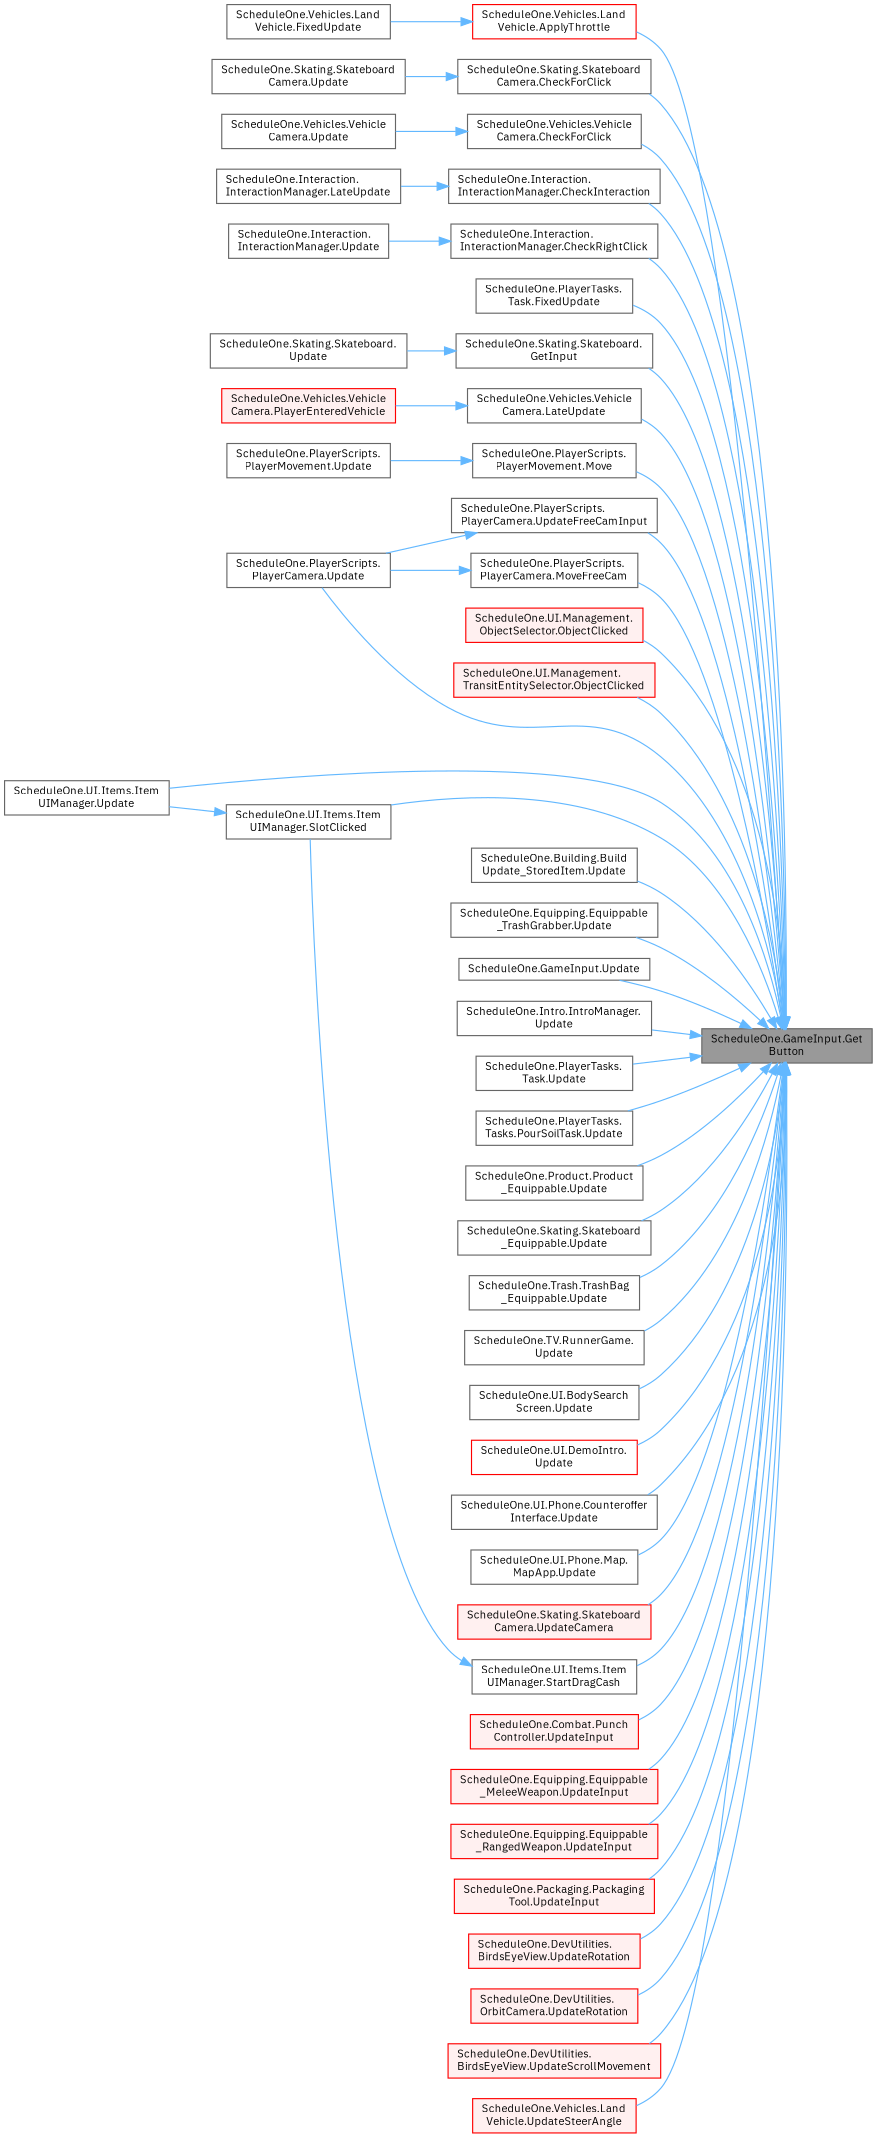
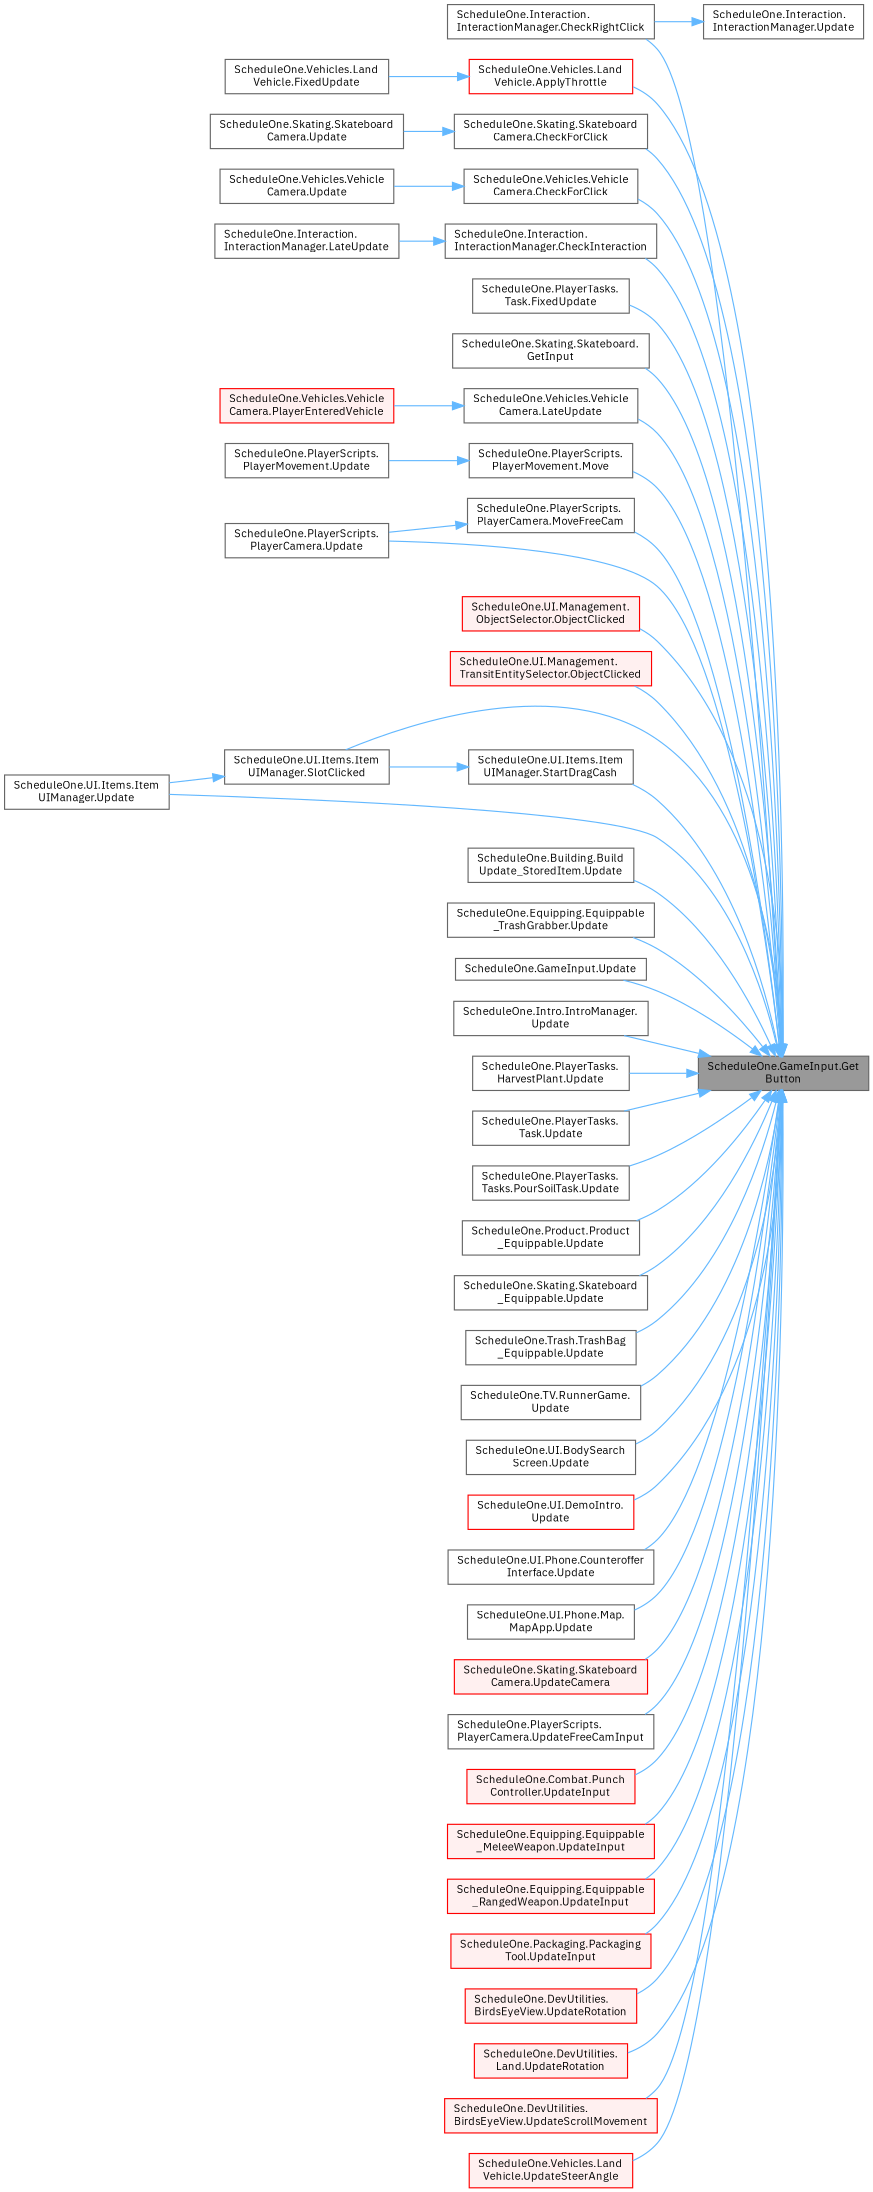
edge "ScheduleOne.Interaction. InteractionManager.Update" -> "ScheduleOne.Interaction. InteractionManager.CheckRightClick": reversed
node "ScheduleOne.Skating.Skateboard. Update": removed
edge "ScheduleOne.PlayerScripts. PlayerCamera.Update" -> "ScheduleOne.PlayerScripts. PlayerCamera.UpdateFreeCamInput": removed
node "ScheduleOne.PlayerTasks. HarvestPlant.Update": added
node "ScheduleOne.DevUtilities. OrbitCamera.UpdateRotation": label "ScheduleOne.DevUtilities. OrbitCamera.UpdateRotation" -> "ScheduleOne.DevUtilities. Land.UpdateRotation"
